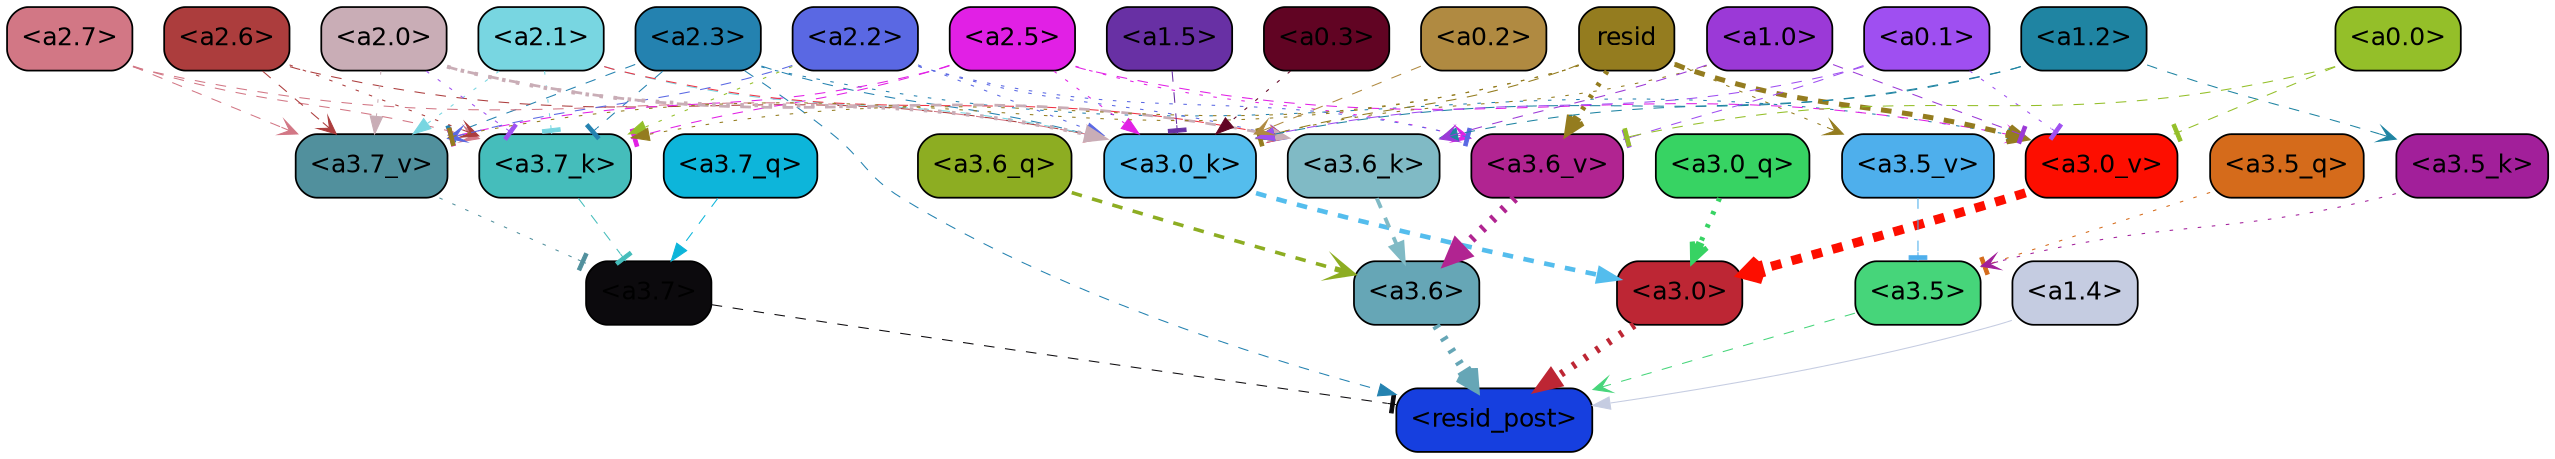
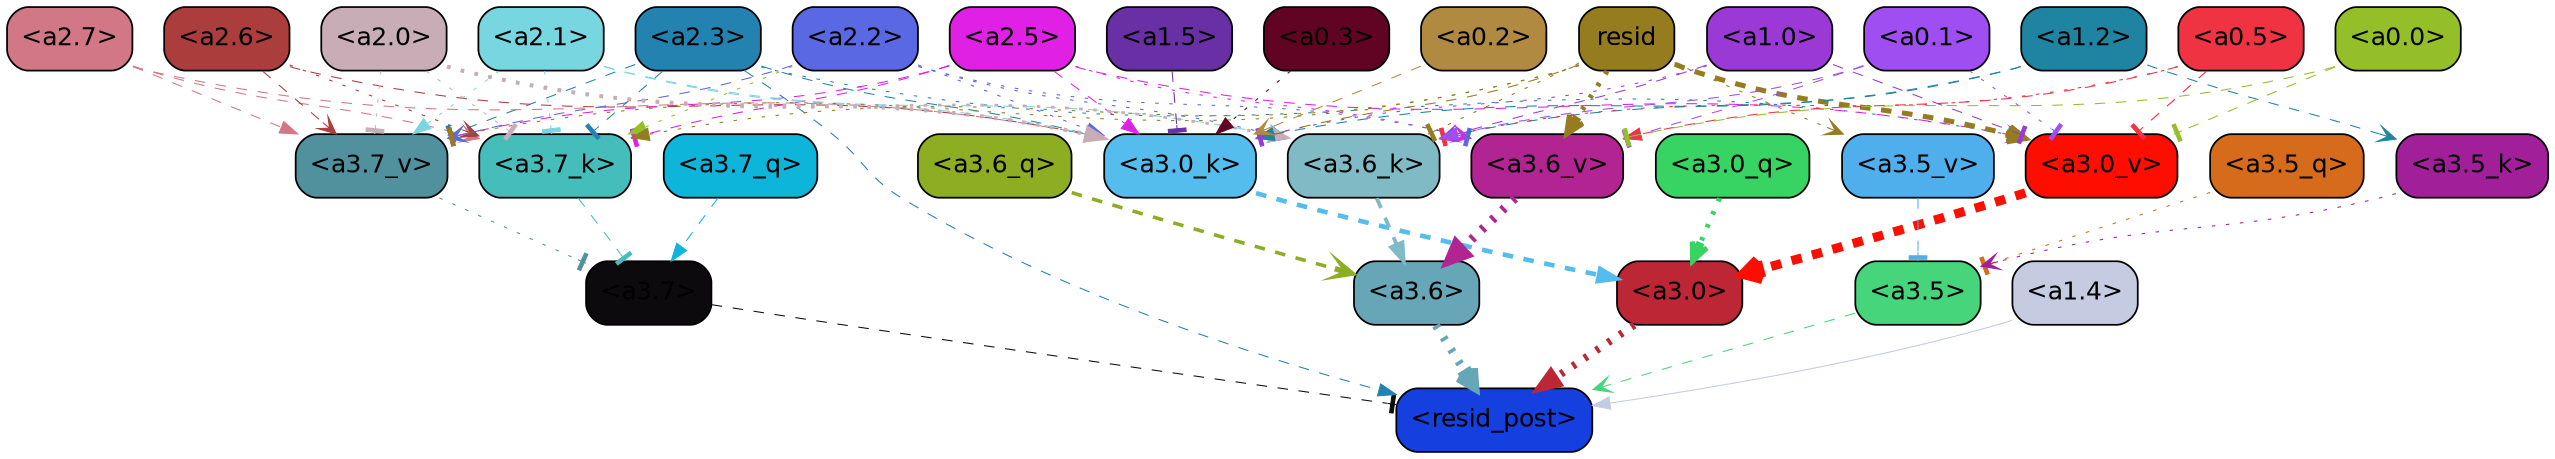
node "<a0.5>": added
edge "<a2.5>" -> "<a3.0_k>": style dotted -> dashed
edge "<a2.0>" -> "<a3.7_v>": arrowhead normal -> tee
edge "resid" -> "<a3.6_k>": added
edge "<a2.7>" -> "<a3.7_v>": arrowhead vee -> normal
edge "<a2.0>" -> "<a3.7_k>": color #9f4ff1 -> #c9adb6
edge "<a1.0>" -> "<a3.0_k>": color #947c1f -> #9b39d7
edge "<a0.1>" -> "<a3.0_k>": now "<a0.1>" -> "<a3.6_k>"
edge "<a2.0>" -> "<a3.6_k>": style dashed -> dotted
edge "<a2.1>" -> "<a3.6_k>": color #ef3343 -> #78d6e1
